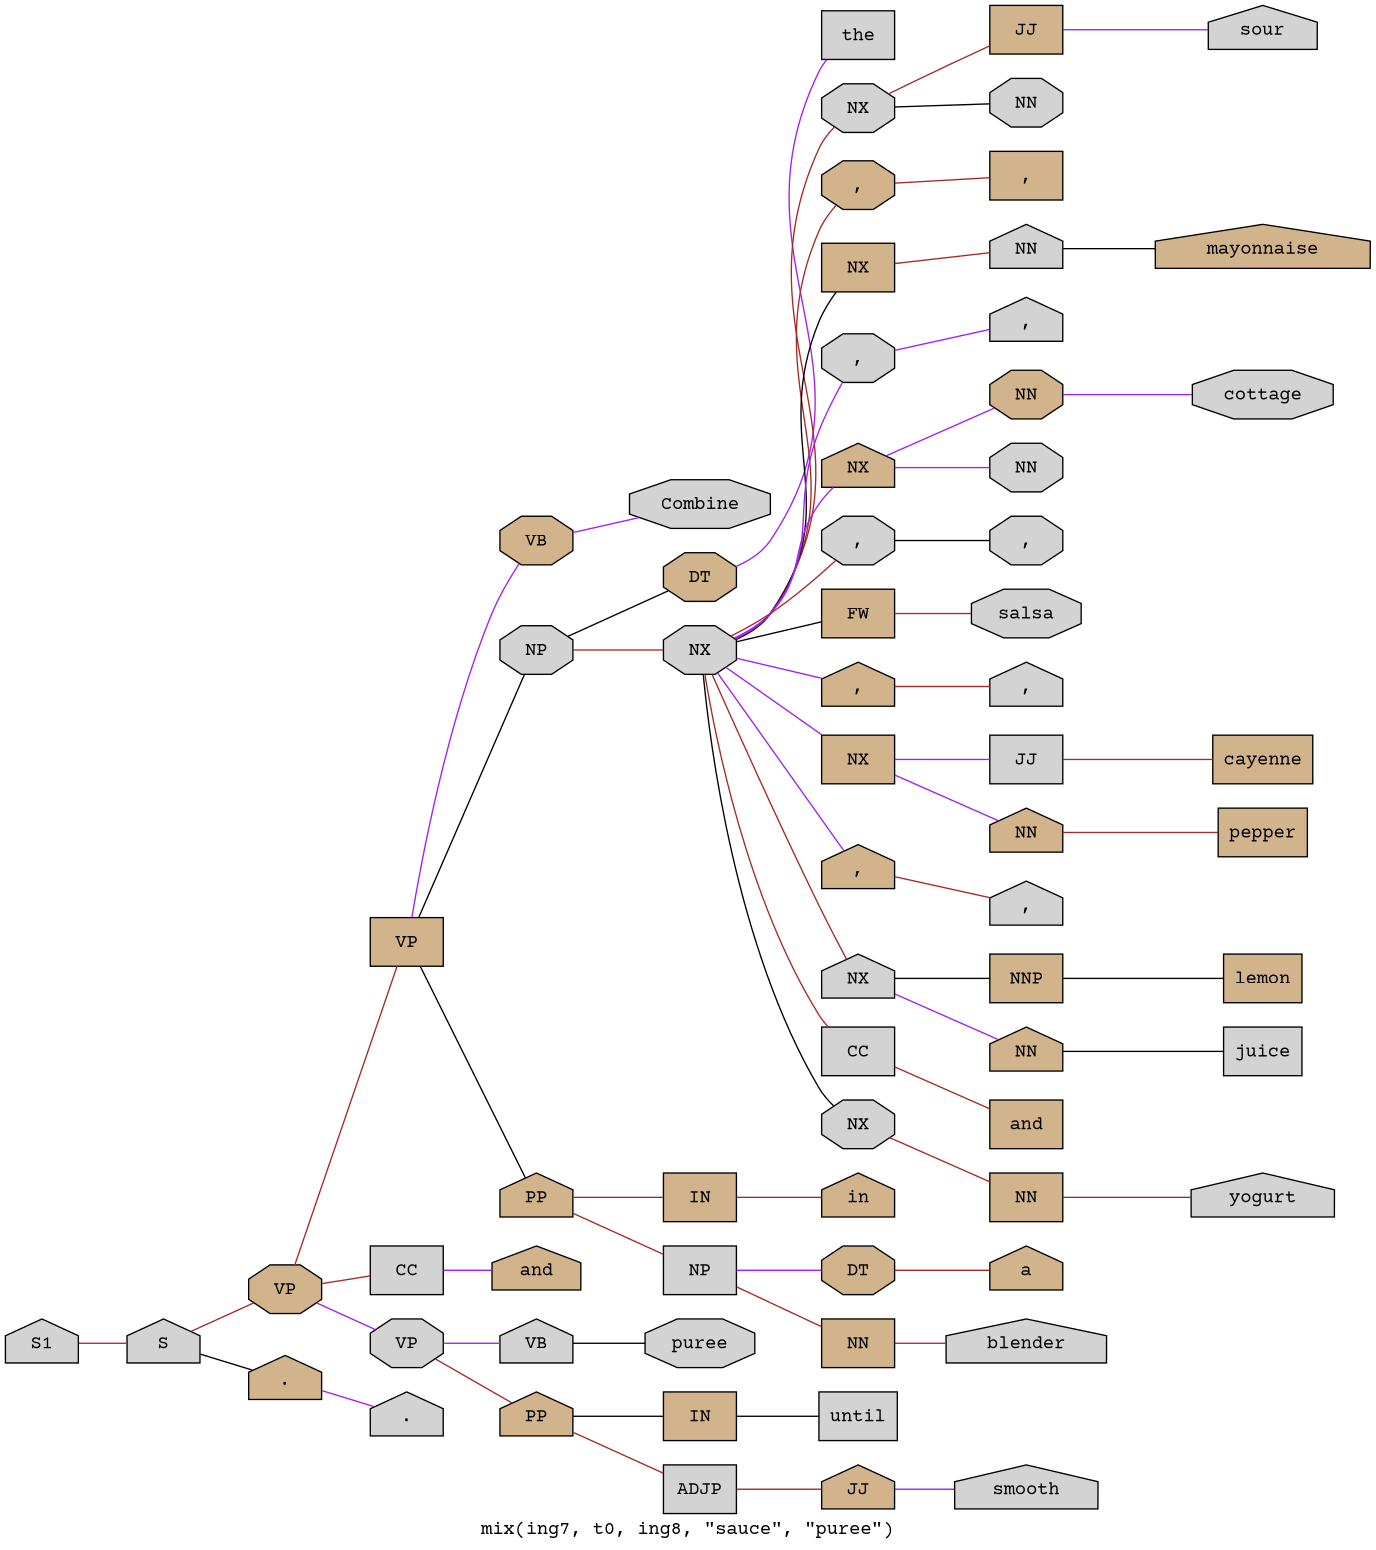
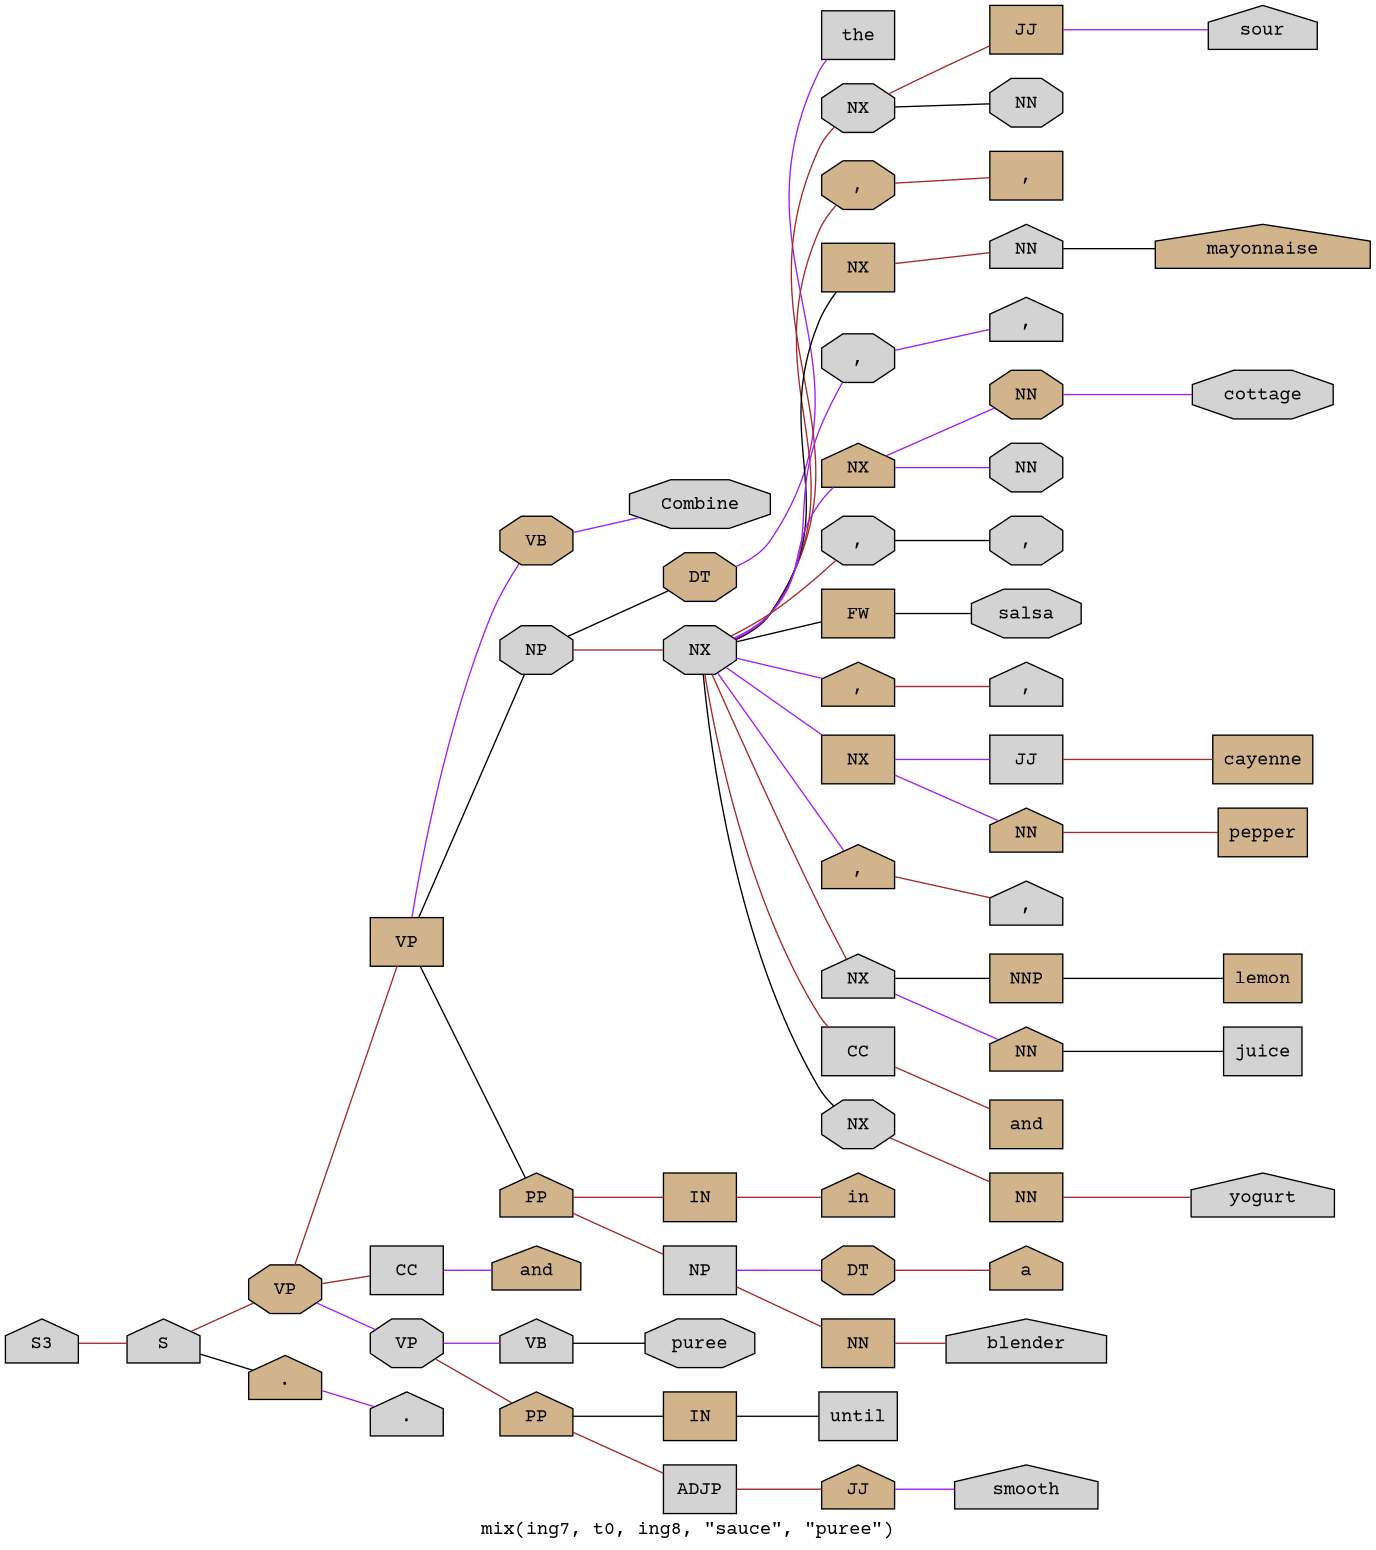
edge "FW" -- "salsa": color brown -> black
node "S1": label "S1" -> "S3"
